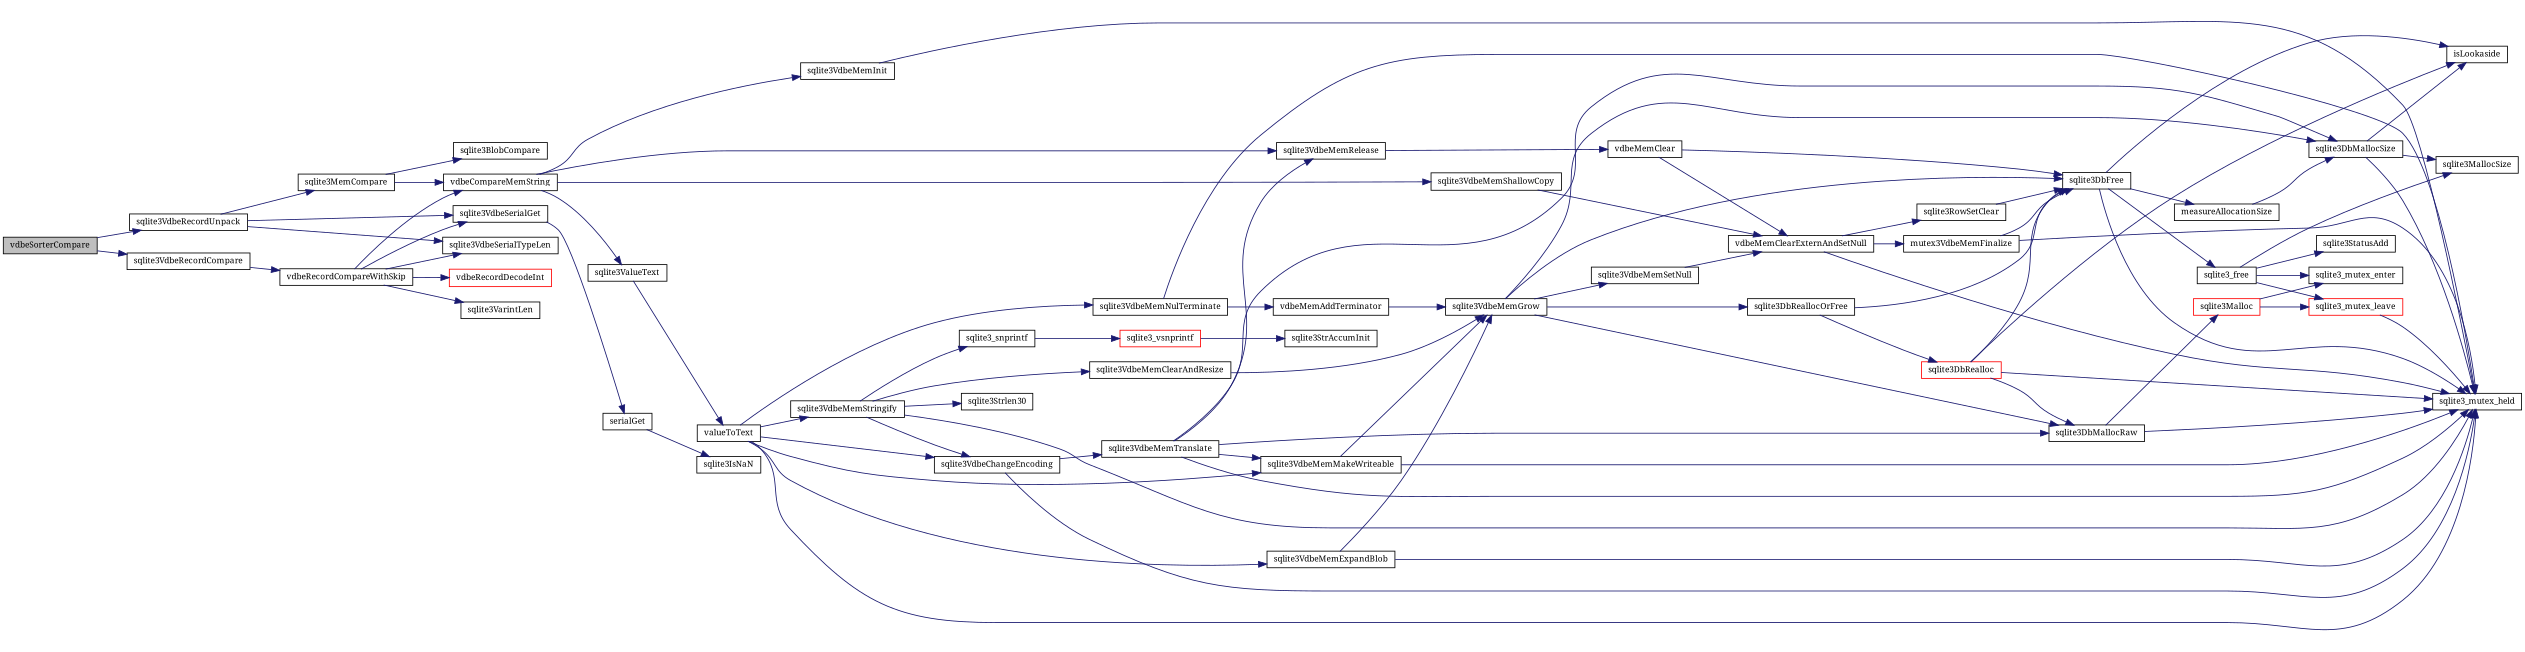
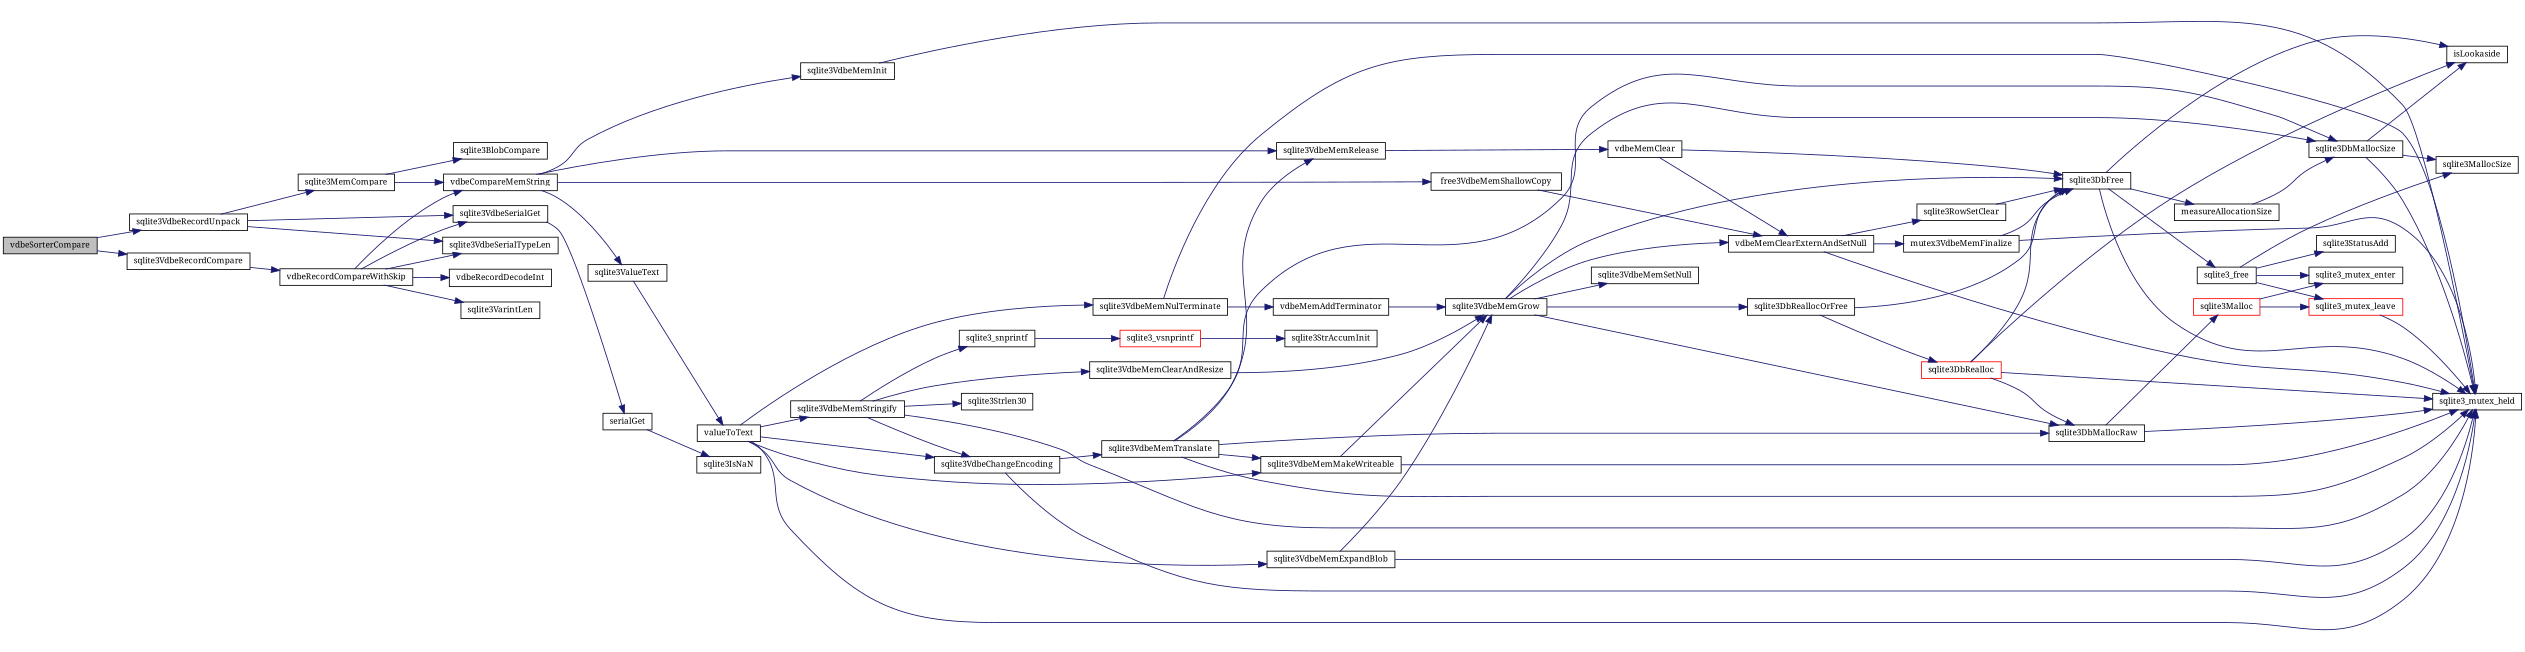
node "sqlite3VdbeMemShallowCopy": label "sqlite3VdbeMemShallowCopy" -> "free3VdbeMemShallowCopy"
edge "sqlite3VdbeMemSetNull" -> "vdbeMemClearExternAndSetNull": now "sqlite3VdbeMemGrow" -> "vdbeMemClearExternAndSetNull"
node "vdbeRecordDecodeInt": color red -> black
